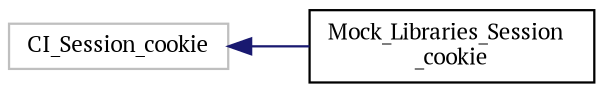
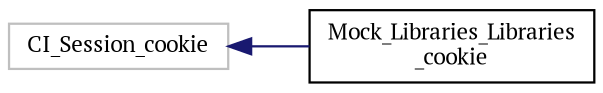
node "Mock_Libraries_Session _cookie": label "Mock_Libraries_Session _cookie" -> "Mock_Libraries_Libraries _cookie"
